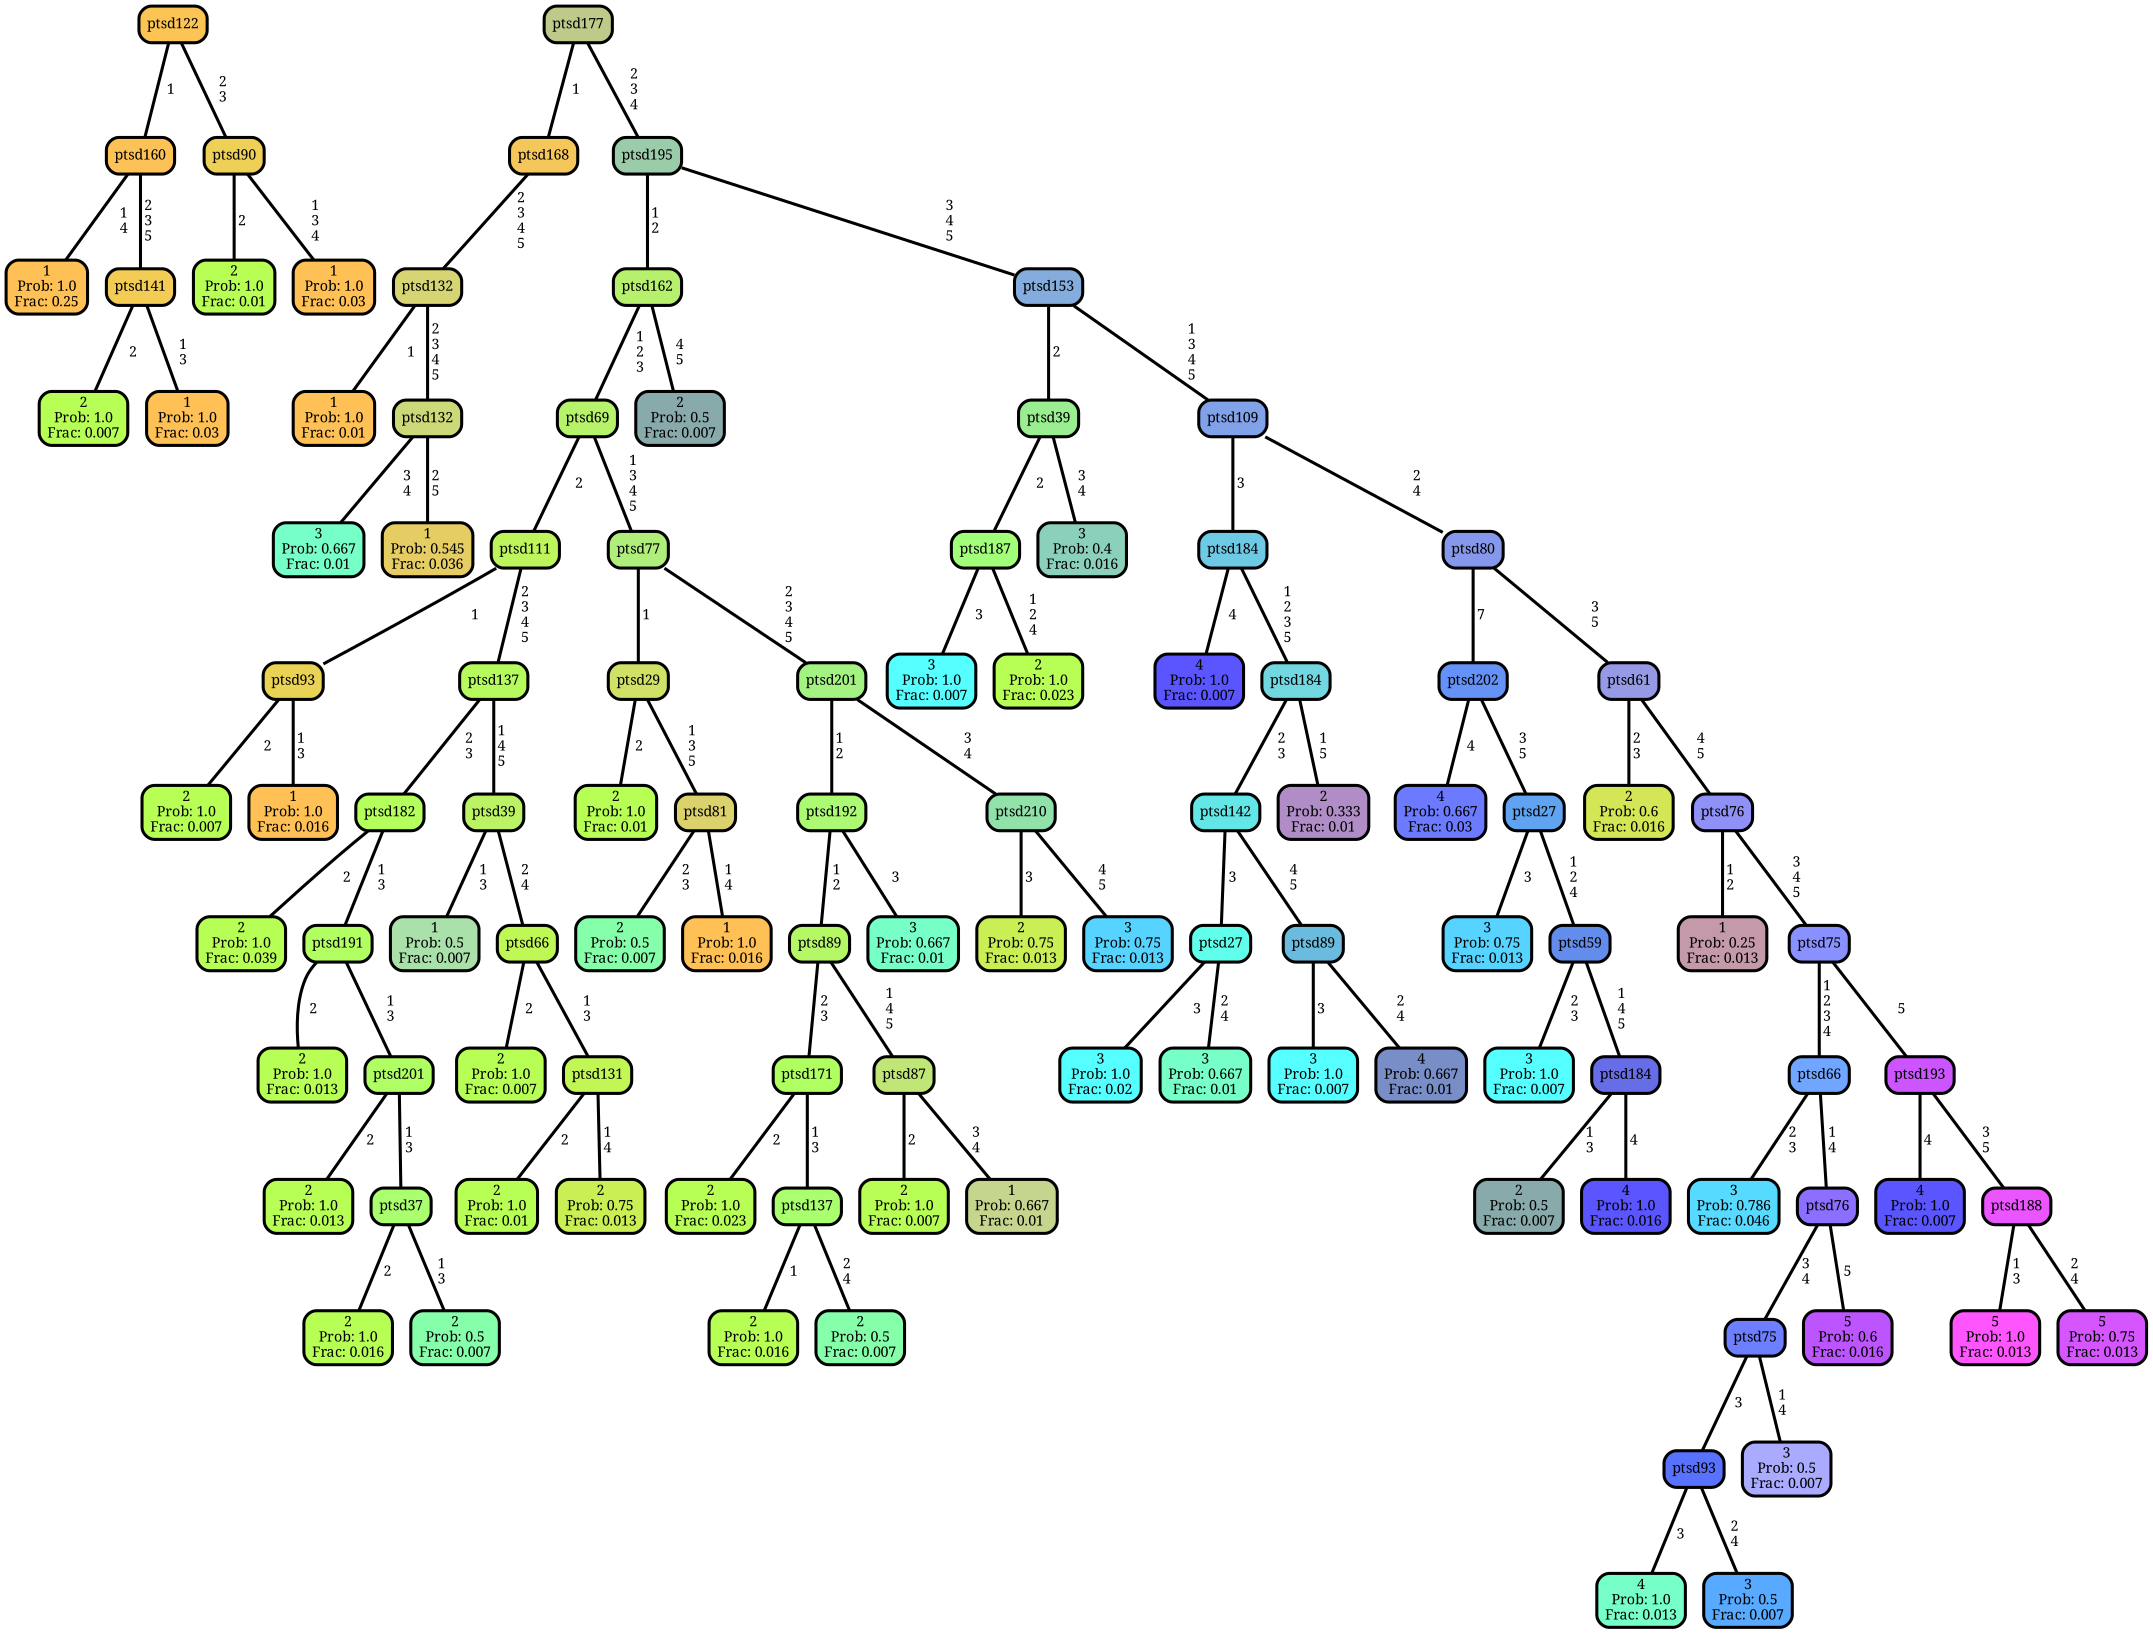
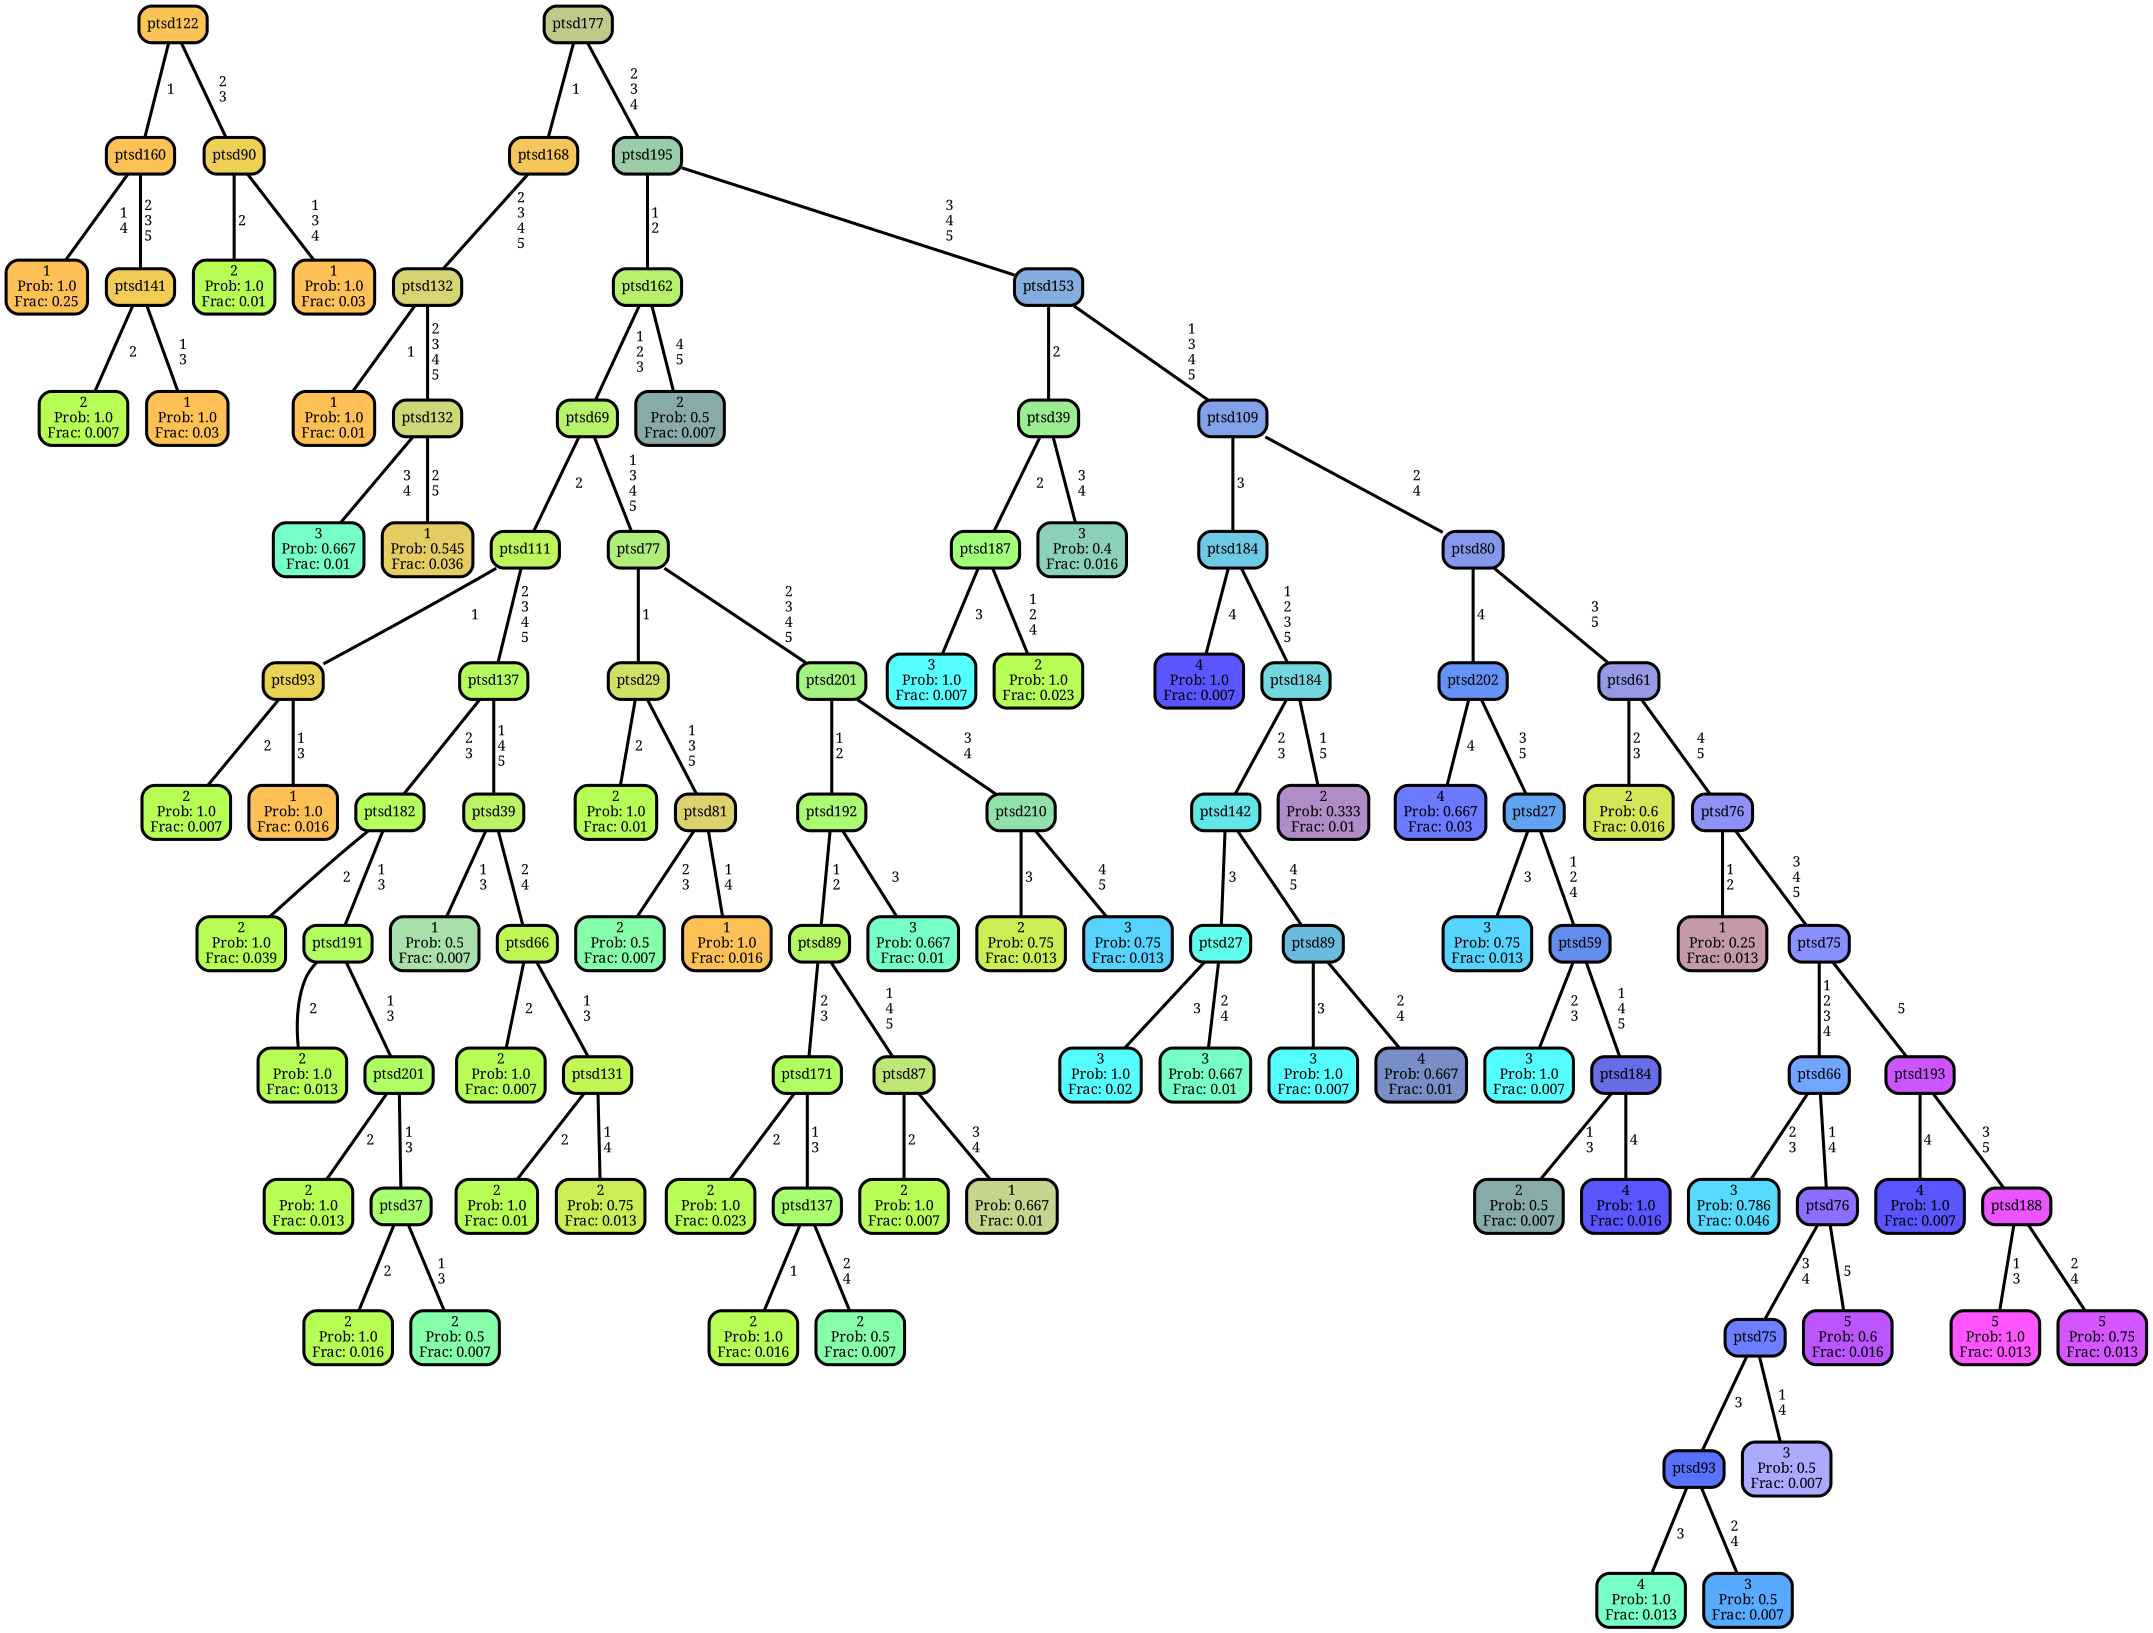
edge "ptsd80" -- "ptsd202": label " 7" -> " 4"
